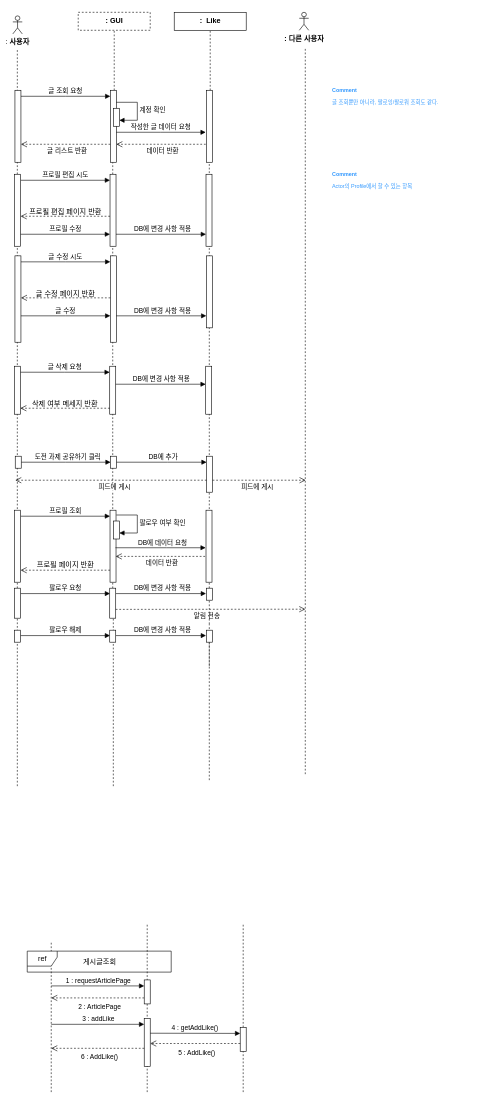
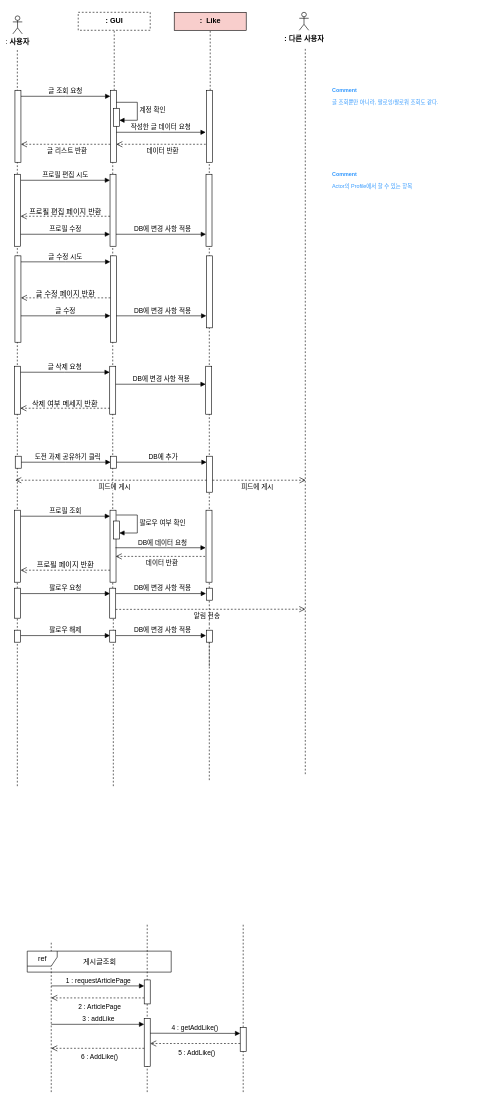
node ": Like": fillcolor #ffffff -> #f8cecc
